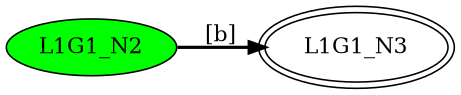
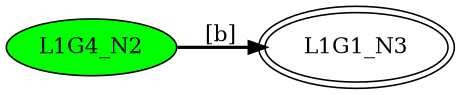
node "L1G1_N2": label "L1G1_N2" -> "L1G4_N2"
